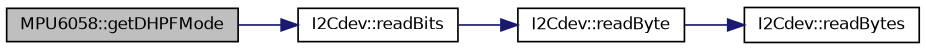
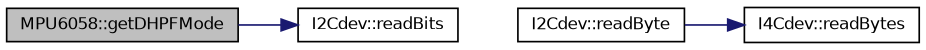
edge "I2Cdev::readBits" -> "I2Cdev::readByte": removed
node "I2Cdev::readBytes": label "I2Cdev::readBytes" -> "I4Cdev::readBytes"
